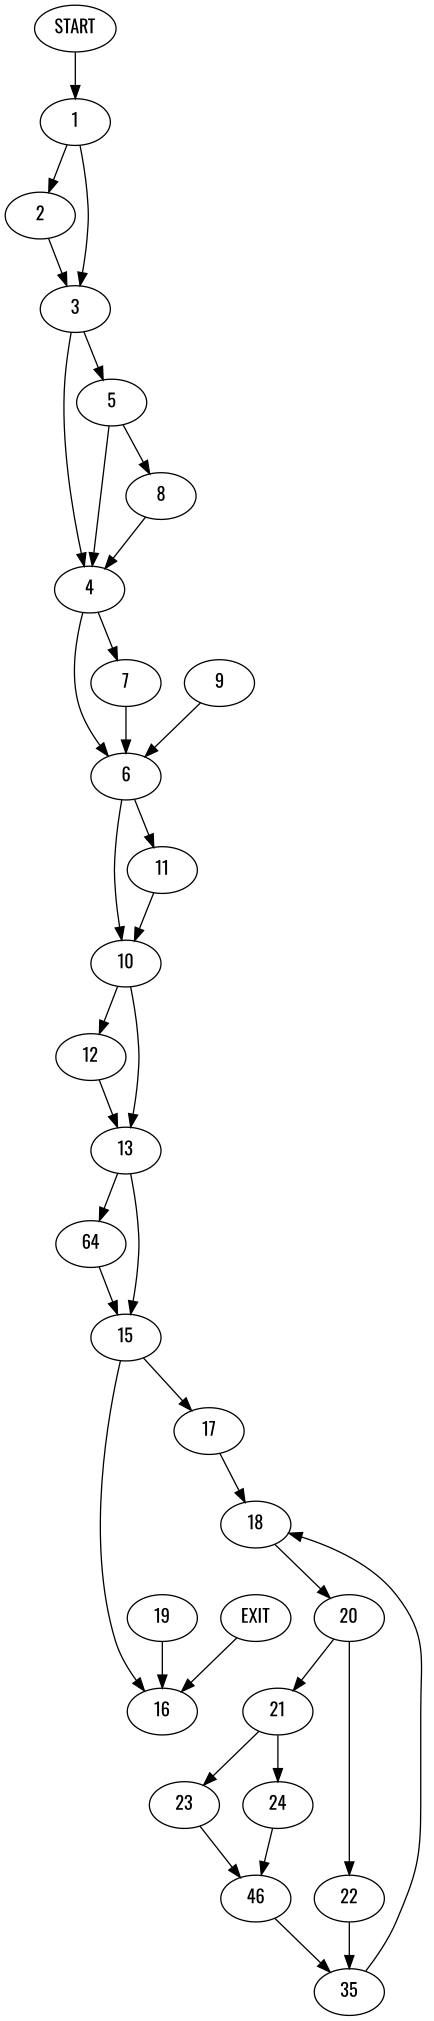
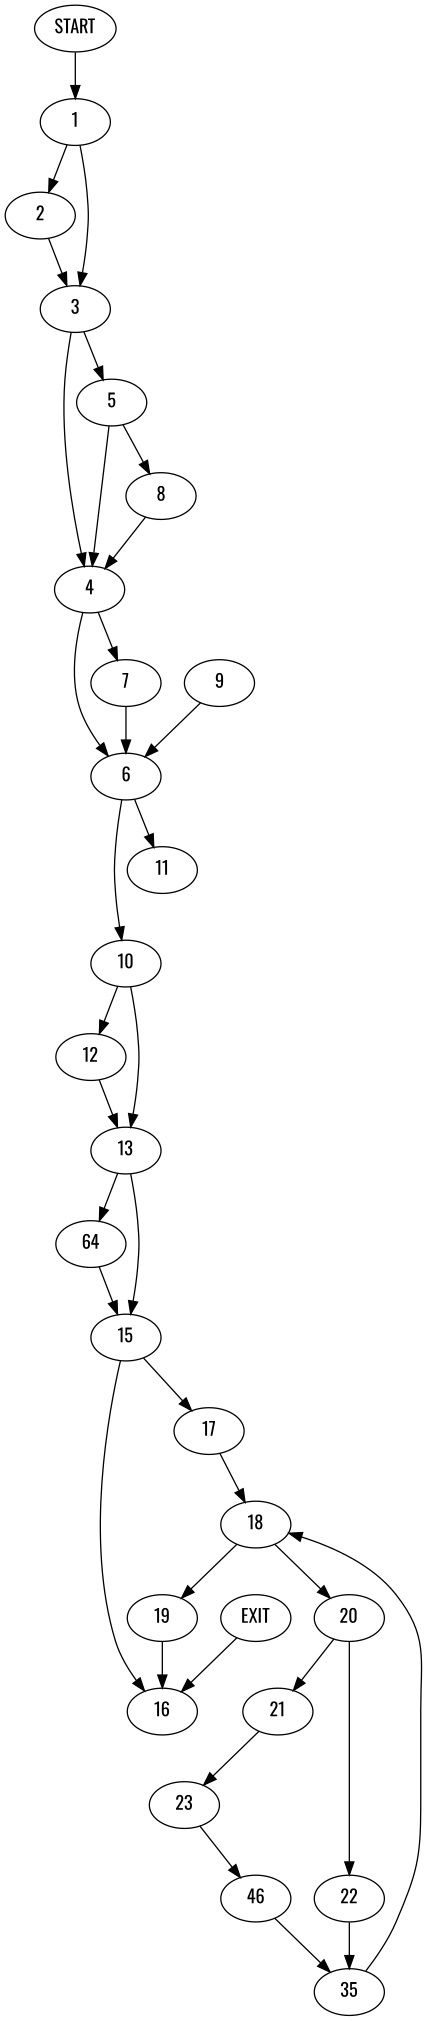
edge "11" -> "10": removed
edge "18" -> "19": added
node "24": removed
